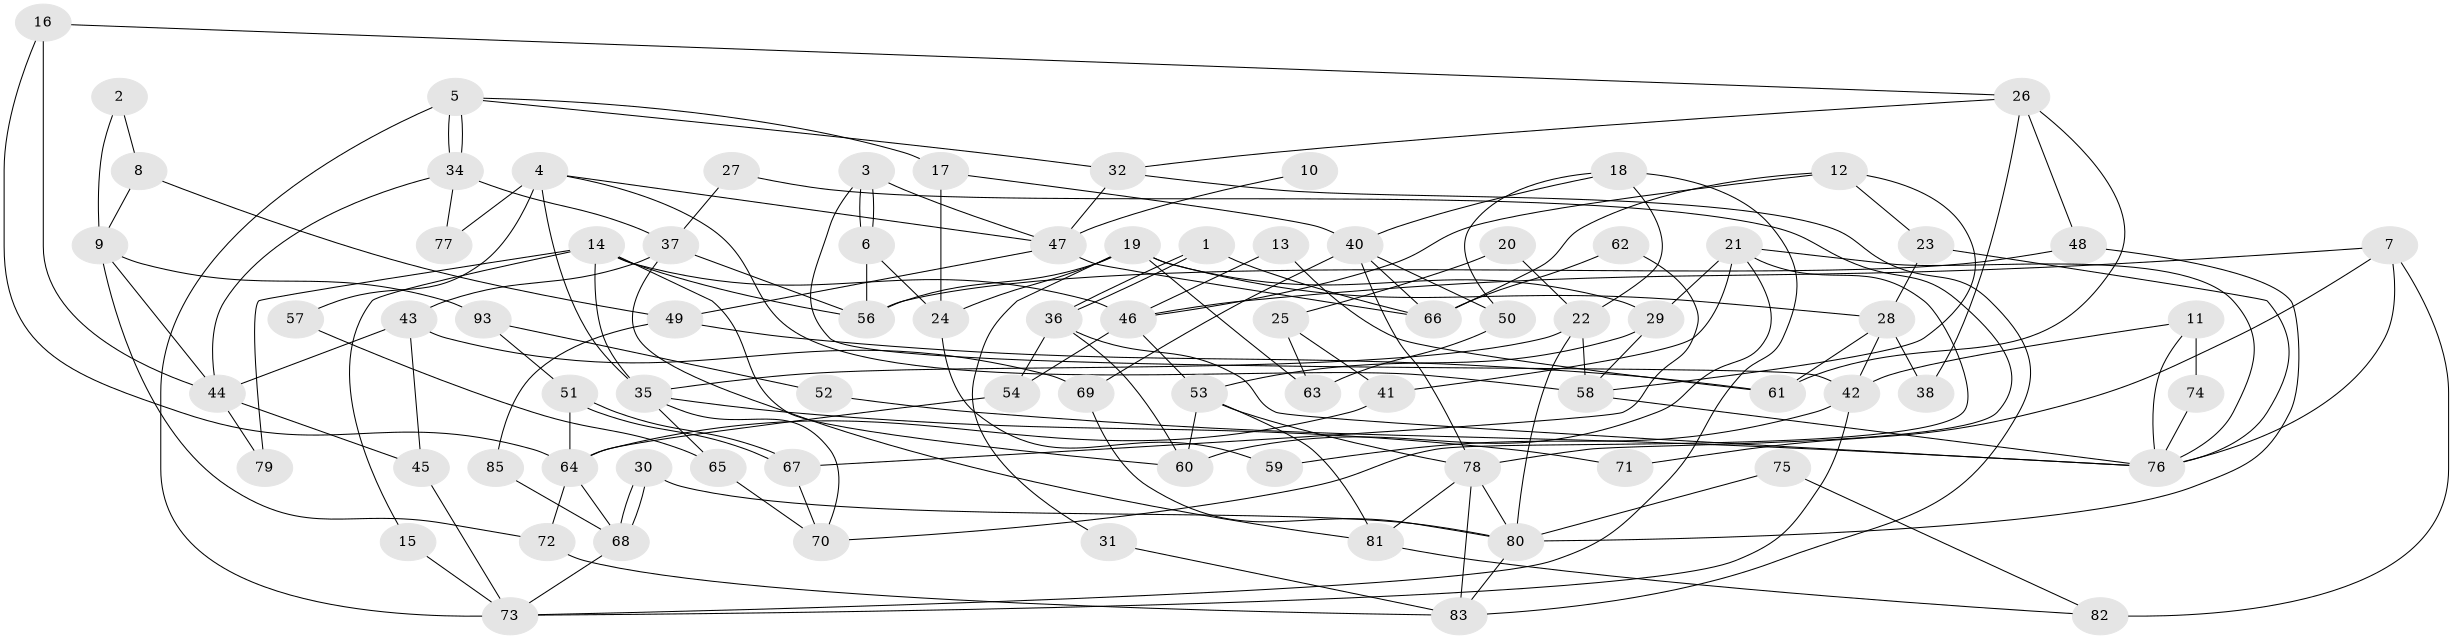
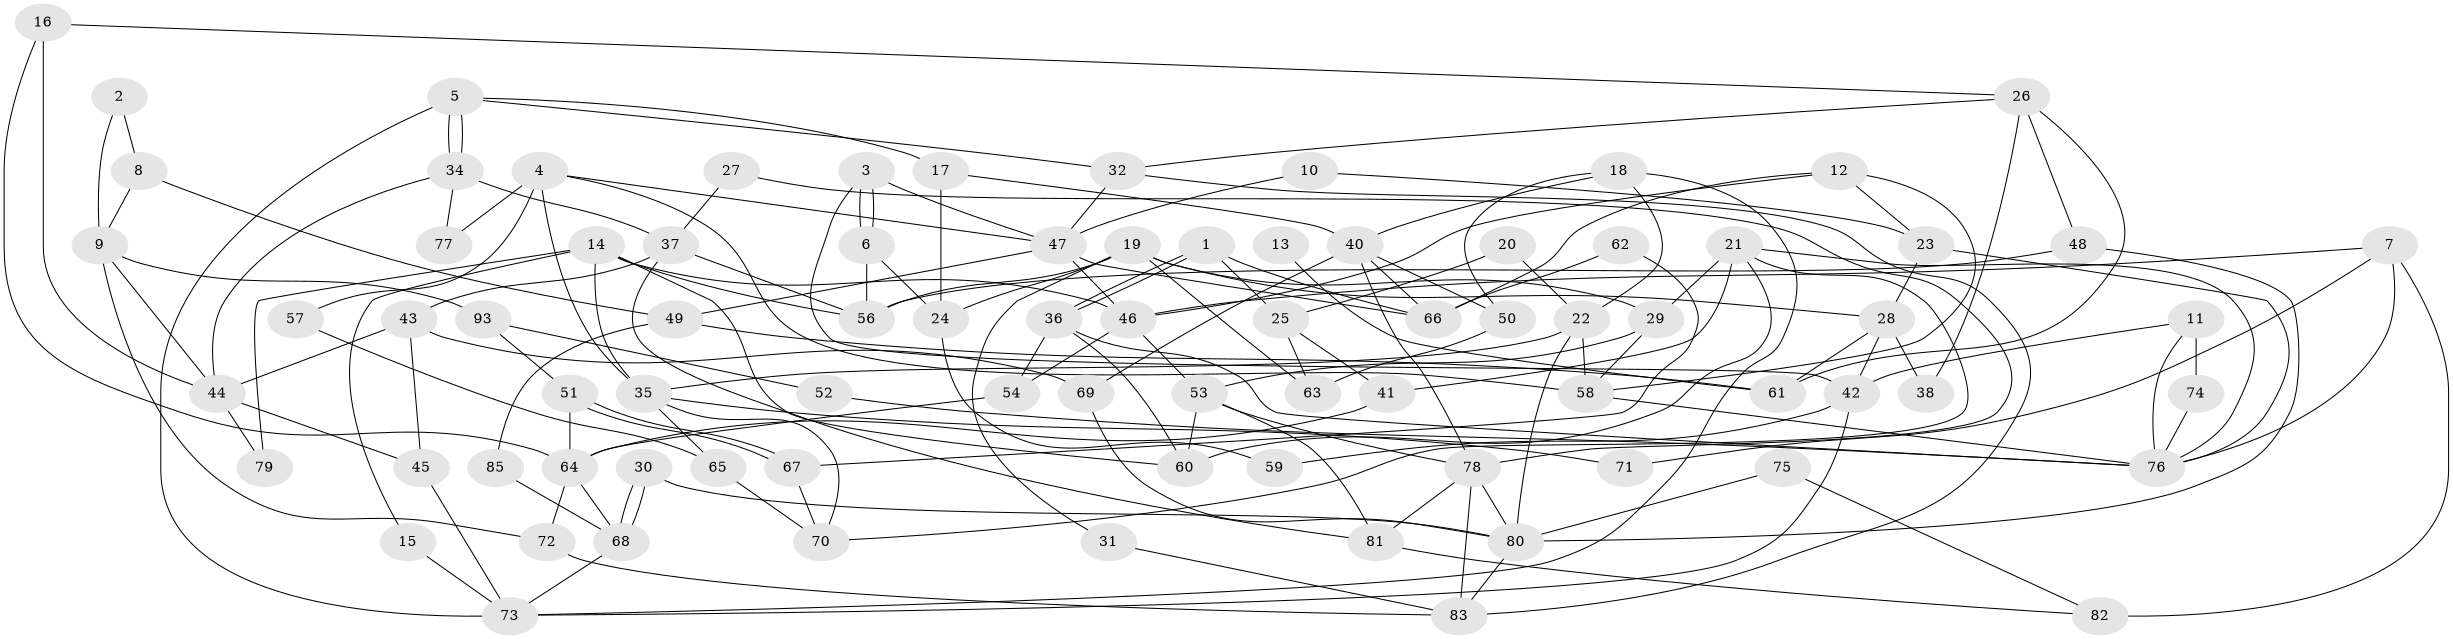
edge "10" -- "23": added
edge "1" -- "25": added
edge "13" -- "46": now "47" -- "46"
